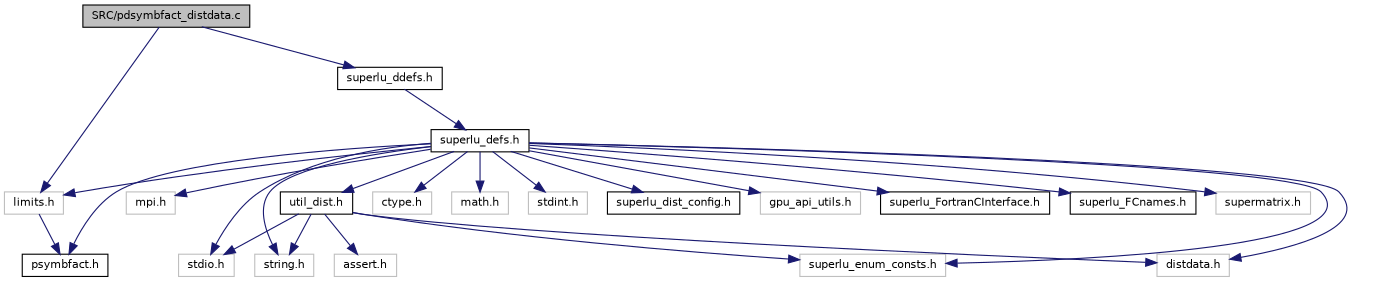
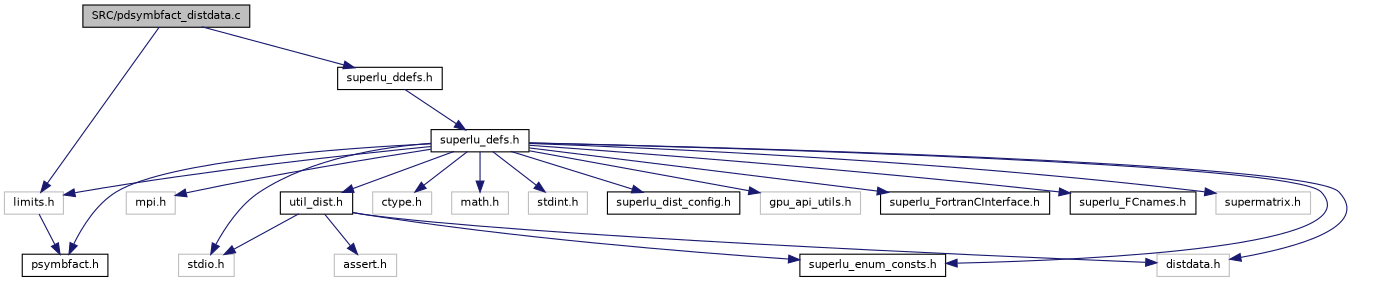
node "string.h": removed
node "superlu_enum_consts.h": color grey75 -> black
